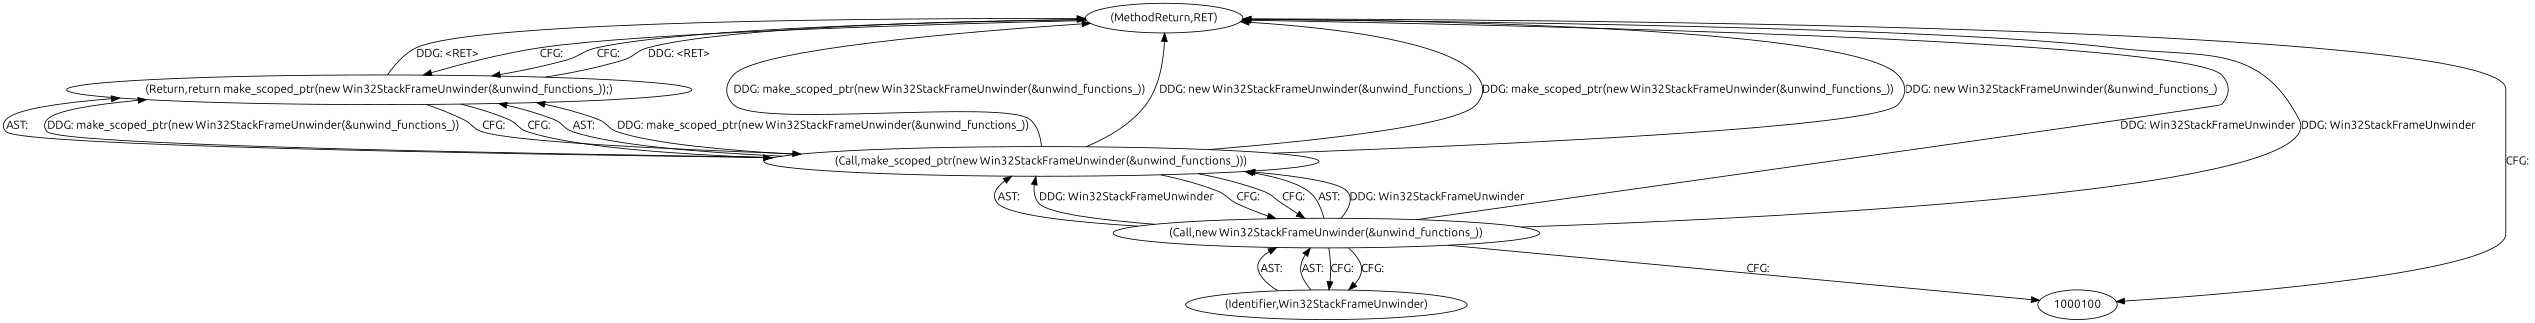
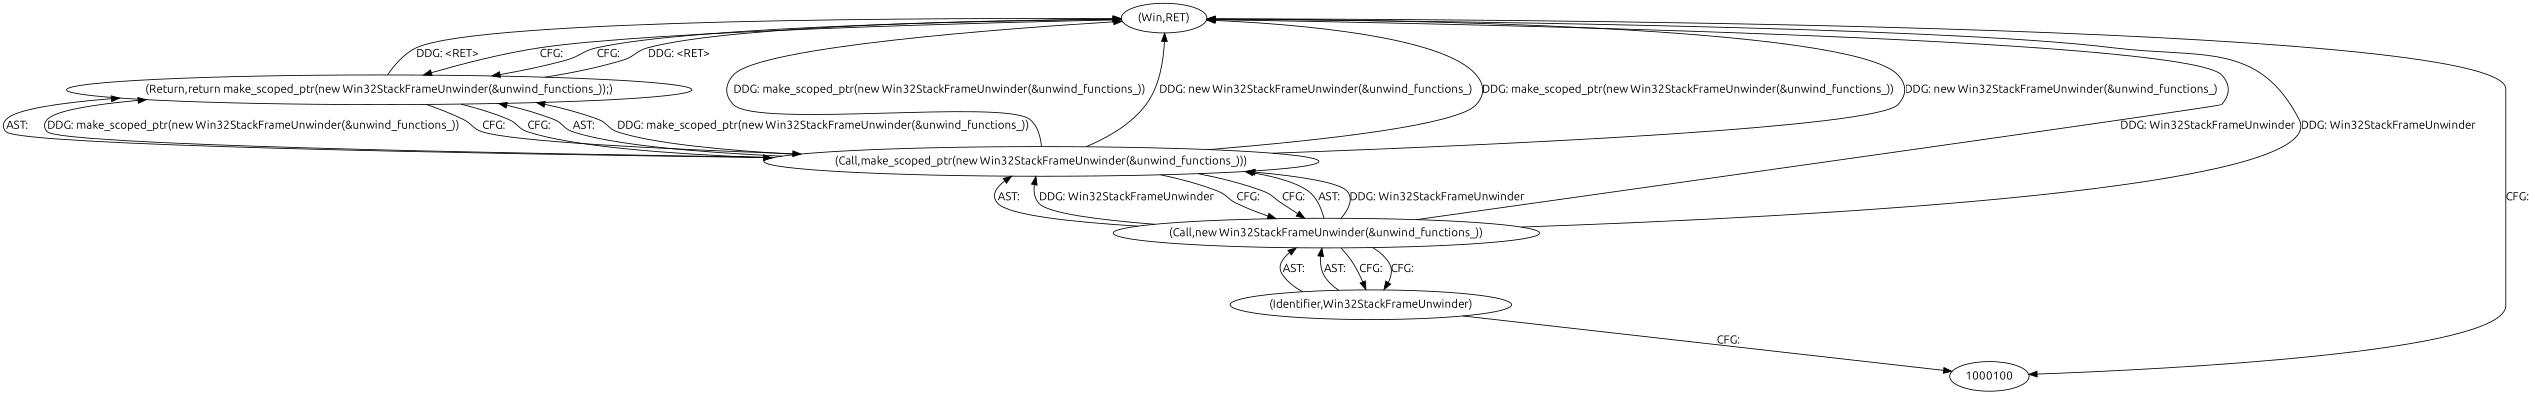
node "(MethodReturn,RET)": label "(MethodReturn,RET)" -> "(Win,RET)"
edge "(Call,new Win32StackFrameUnwinder(&unwind_functions_))" -> "1000100": now "(Identifier,Win32StackFrameUnwinder)" -> "1000100"
